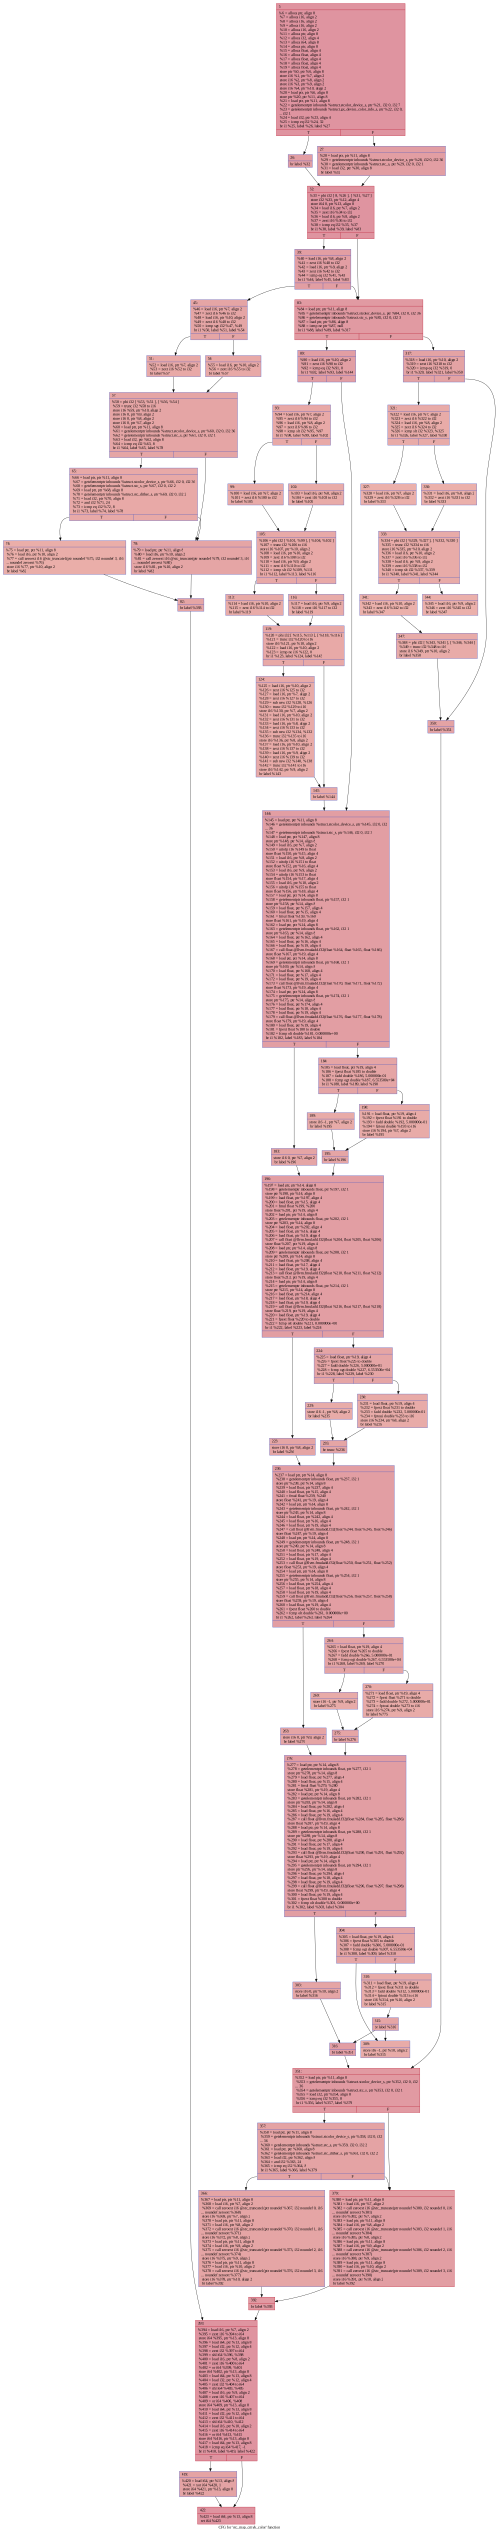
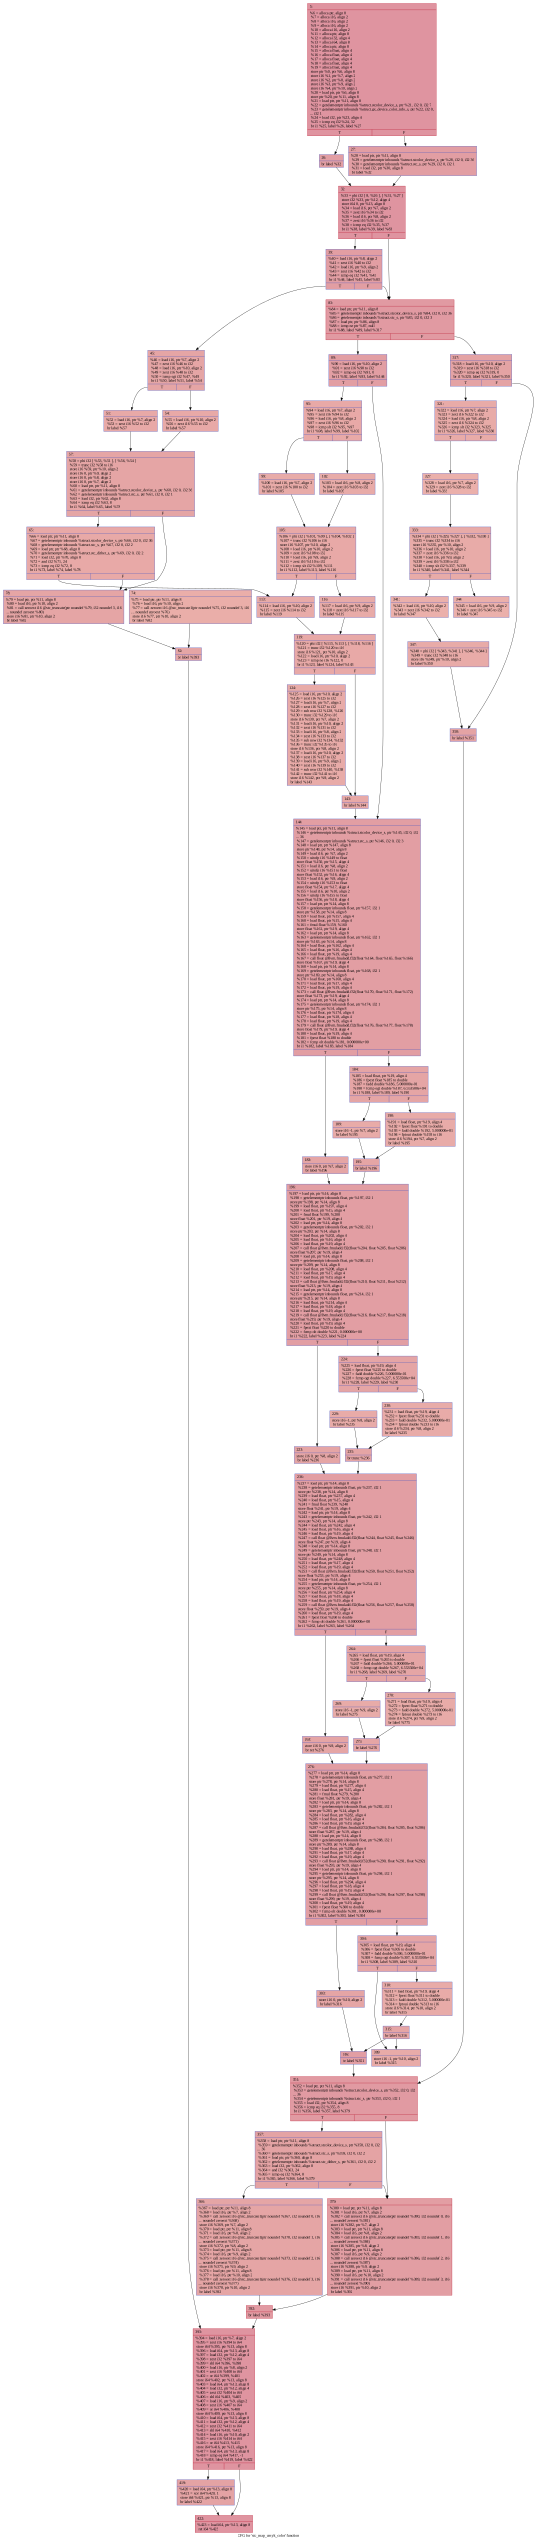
node "330:": removed
edge "65:" -> "74:": now "65:" -> "113:"
node "263:": text "br label %276" -> "br ret %276"
